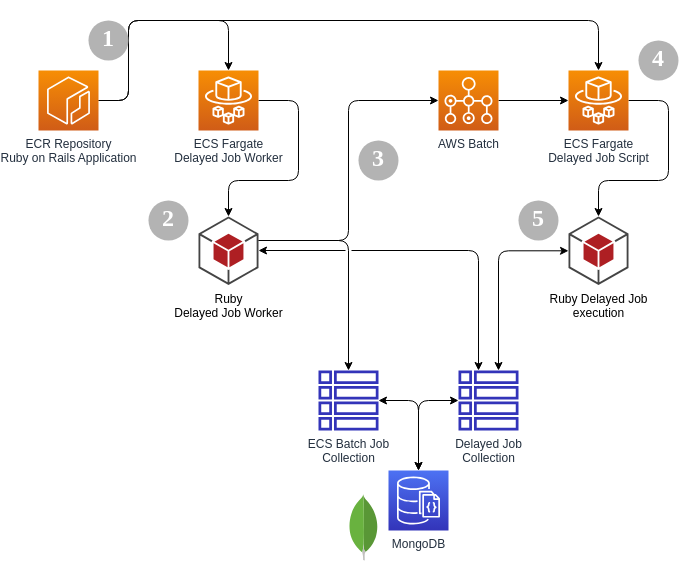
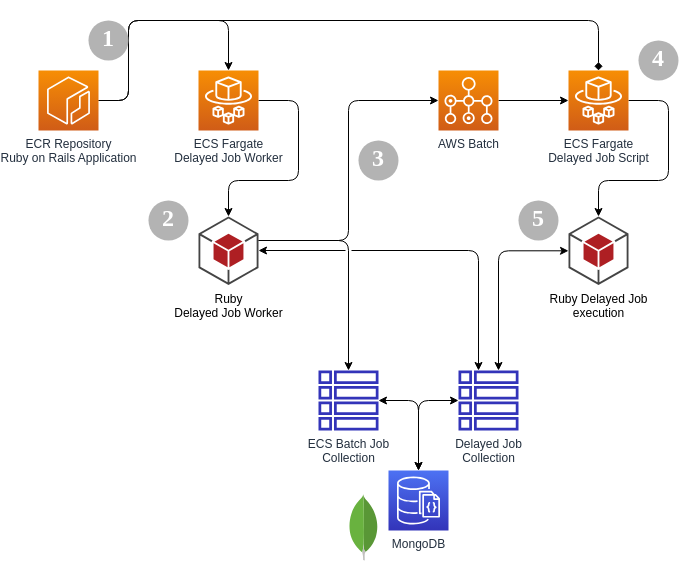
edge "ECR Repository Ruby on Rails Application" -> "ECS Fargate Delayed Job Script": arrowhead classic -> diamond
